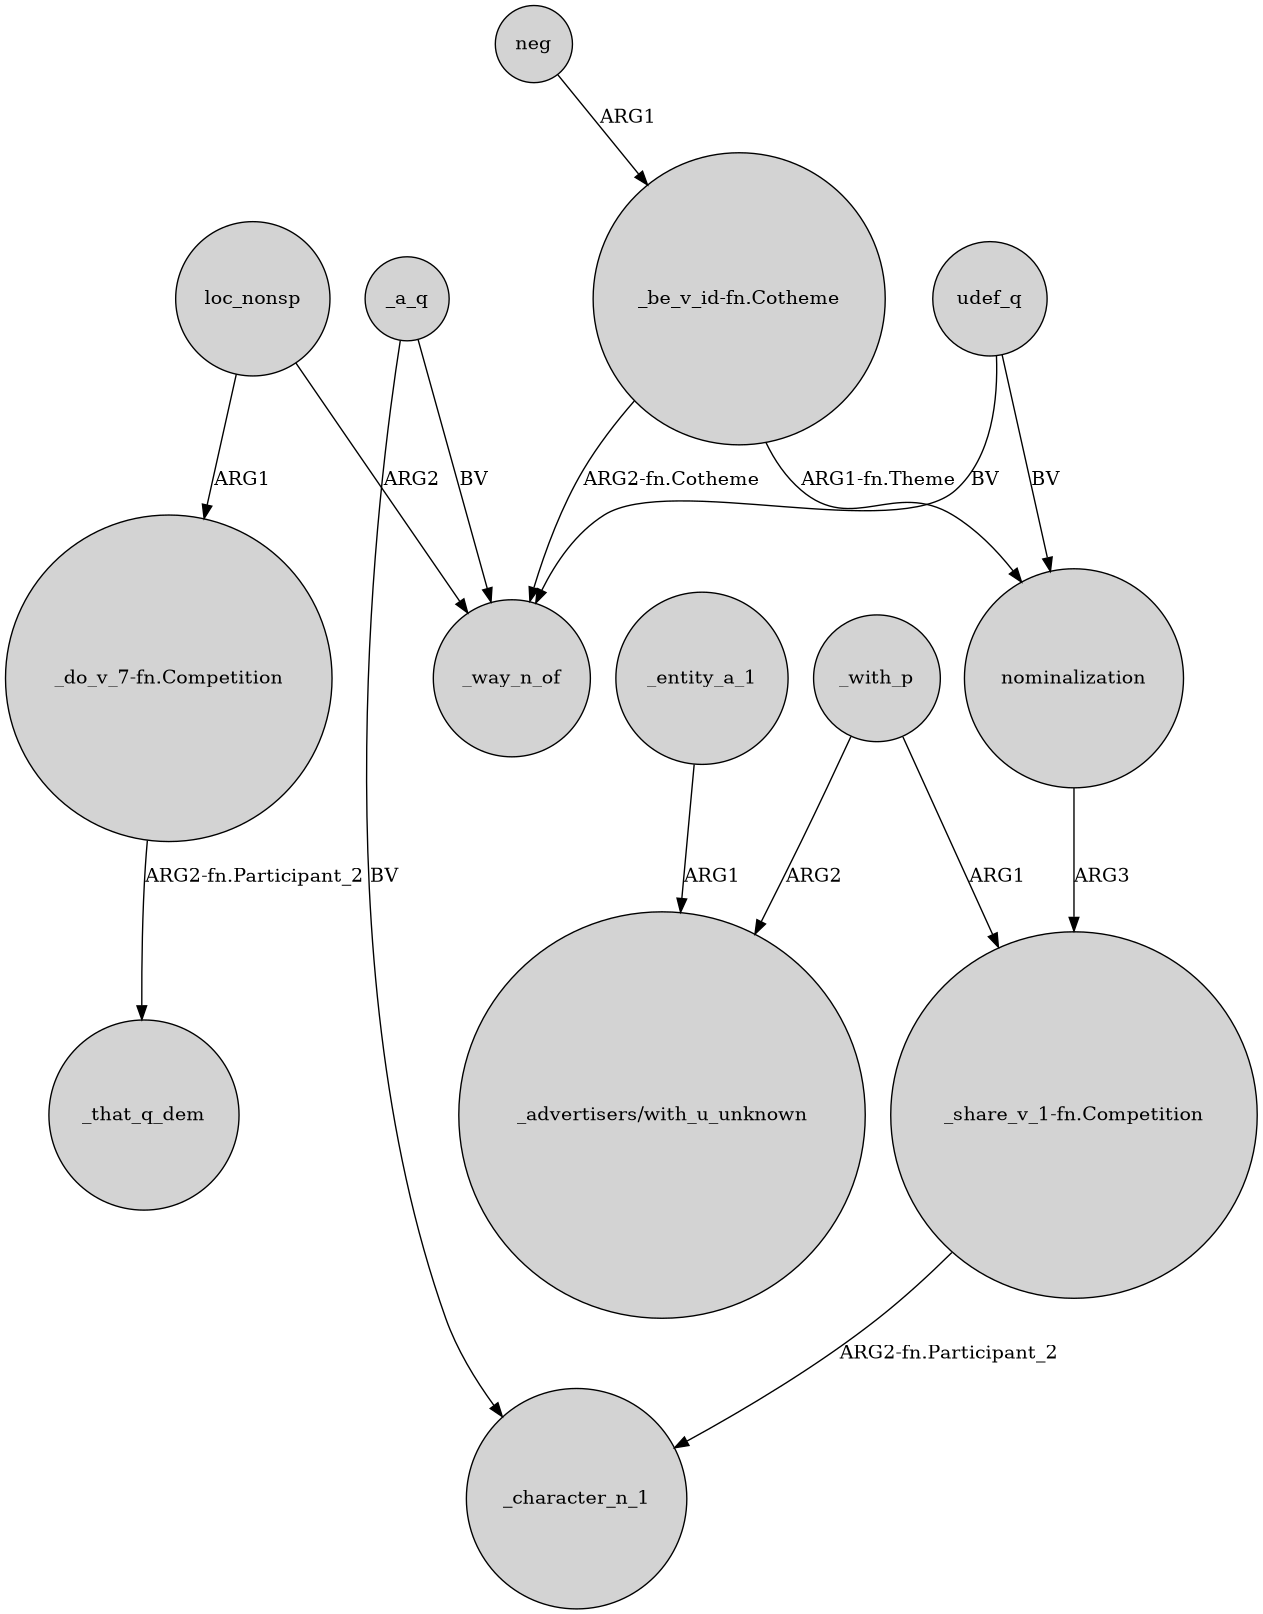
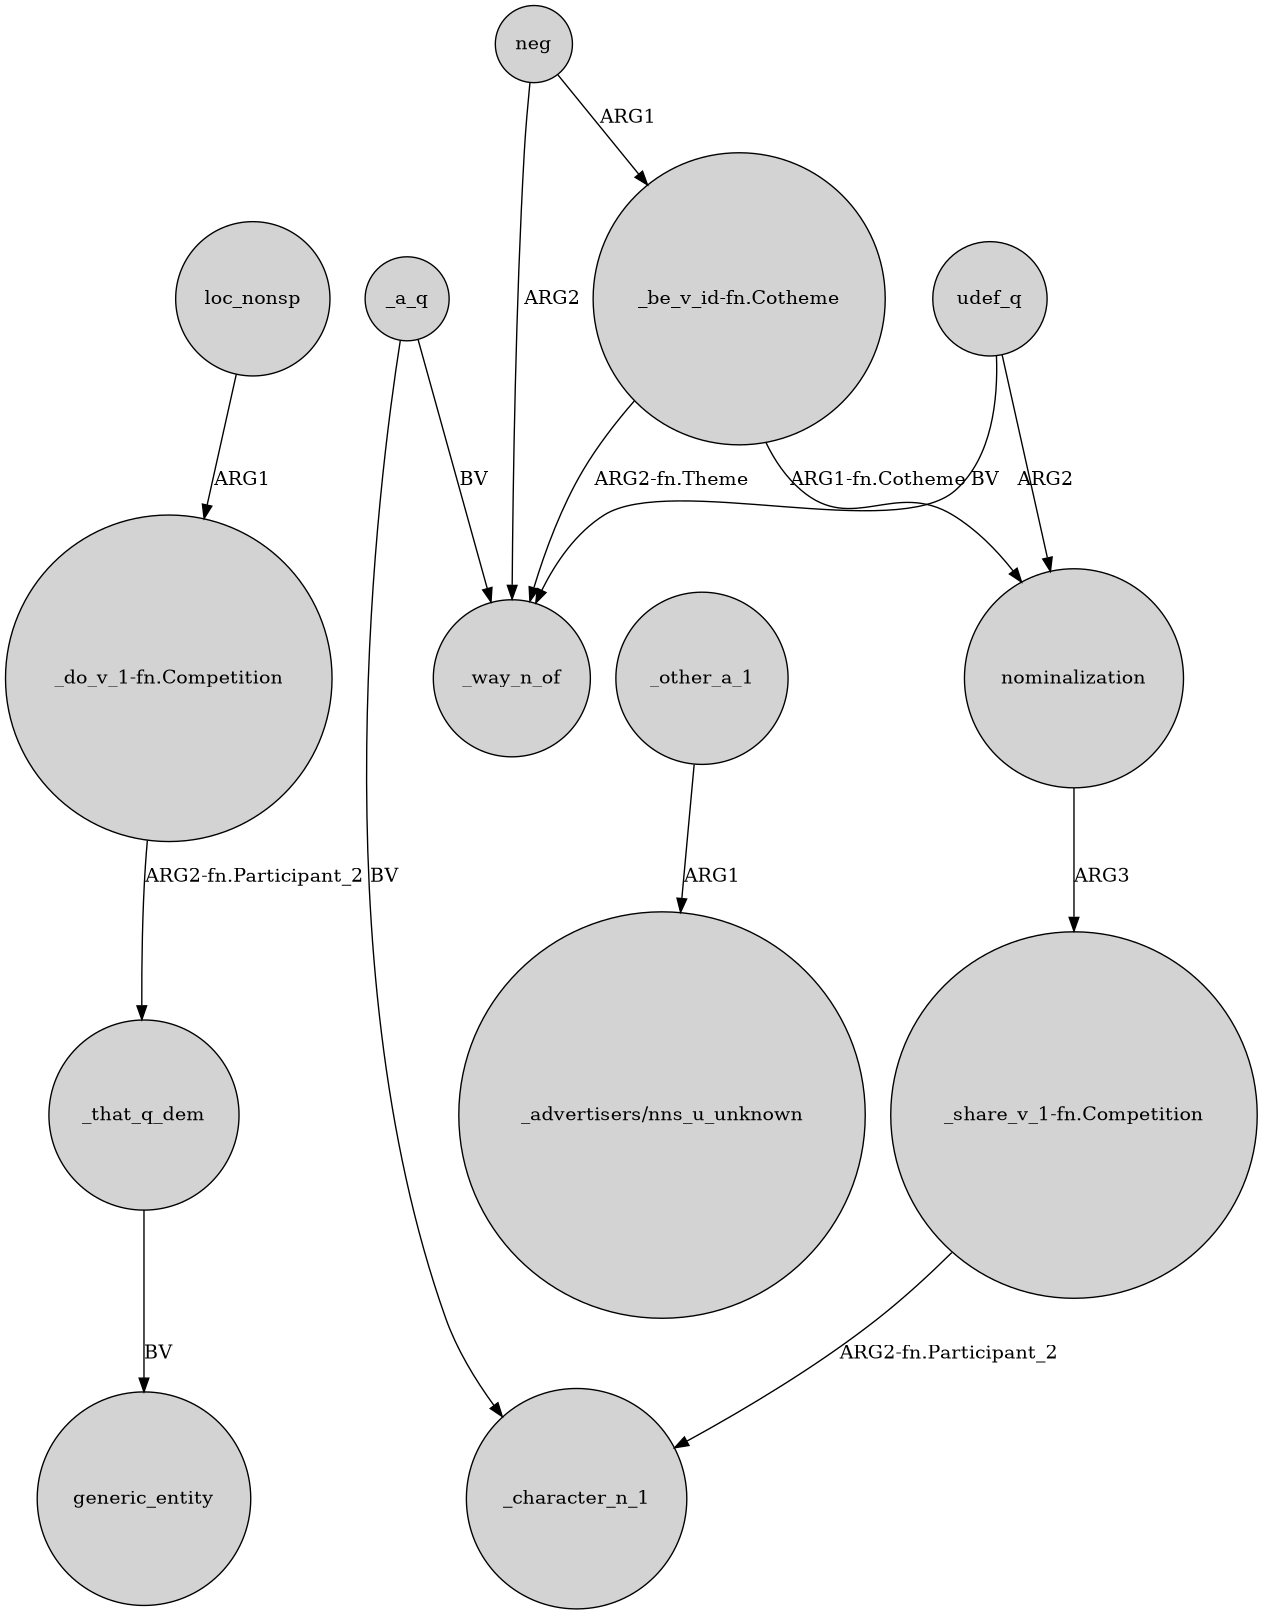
edge "loc_nonsp" -> "_way_n_of": now "neg" -> "_way_n_of"
edge "_be_v_id-fn.Cotheme" -> "_way_n_of": label "ARG2-fn.Cotheme" -> "ARG2-fn.Theme"
edge "_be_v_id-fn.Cotheme" -> "nominalization": label "ARG1-fn.Theme" -> "ARG1-fn.Cotheme"
edge "udef_q" -> "nominalization": label "BV" -> "ARG2"
node "_do_v_7-fn.Competition": label "_do_v_7-fn.Competition" -> "_do_v_1-fn.Competition"
node "_entity_a_1": label "_entity_a_1" -> "_other_a_1"
node "_with_p": removed
node "_advertisers/with_u_unknown": label "_advertisers/with_u_unknown" -> "_advertisers/nns_u_unknown"
node "generic_entity": added
